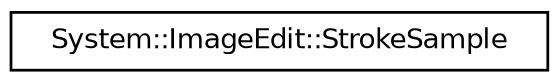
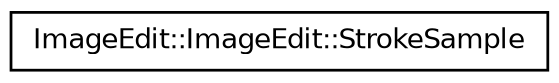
node "System::ImageEdit::StrokeSample": label "System::ImageEdit::StrokeSample" -> "ImageEdit::ImageEdit::StrokeSample"
